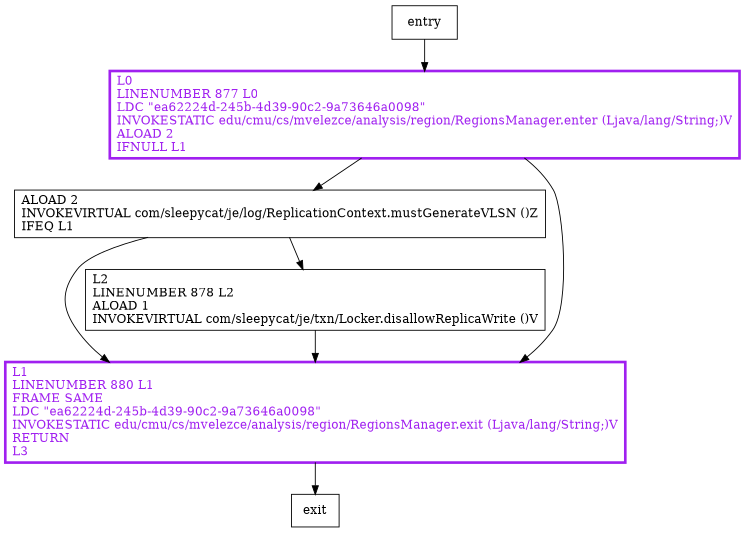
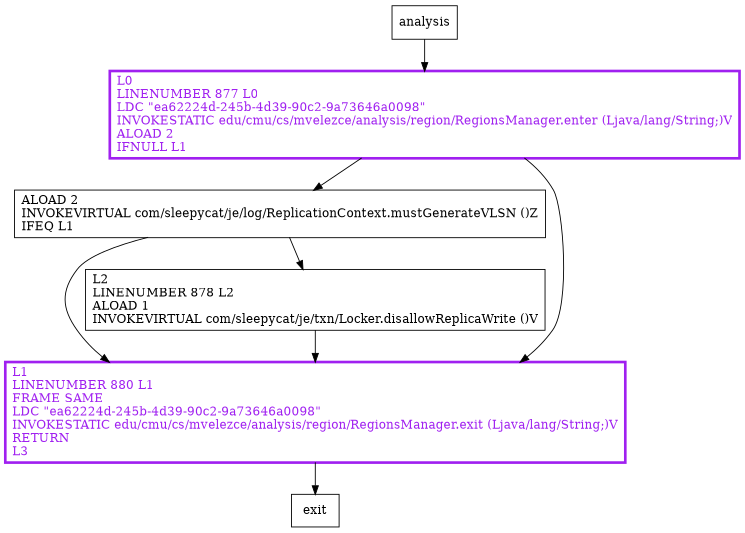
node "entry": label "entry" -> "analysis"
